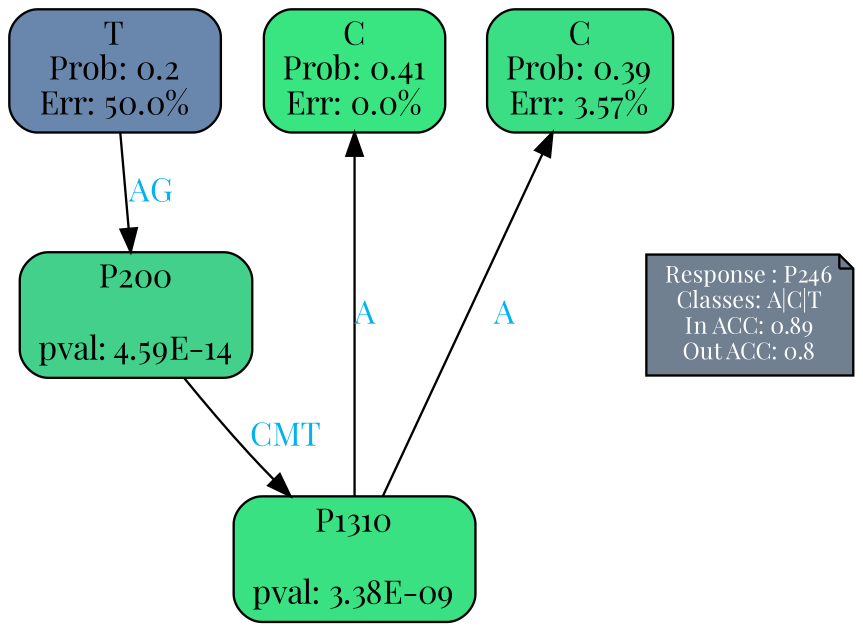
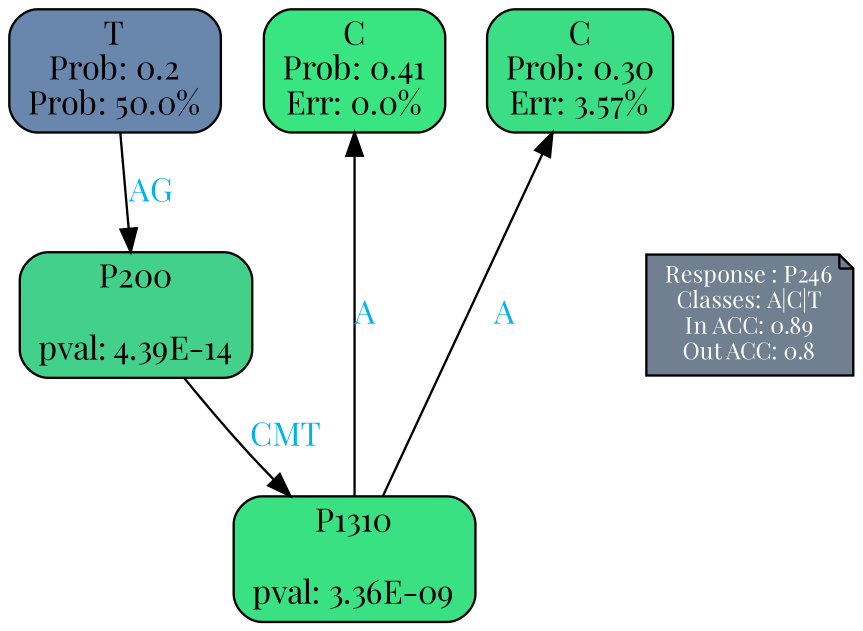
node "T Prob: 0.2 Err: 50.0%": label "T Prob: 0.2 Err: 50.0%" -> "T Prob: 0.2 Prob: 50.0%"
node "C Prob: 0.39 Err: 3.57%": label "C Prob: 0.39 Err: 3.57%" -> "C Prob: 0.30 Err: 3.57%"
node "P200 pval: 4.59E-14": label "P200 pval: 4.59E-14" -> "P200 pval: 4.39E-14"
node "P1310 pval: 3.38E-09": label "P1310 pval: 3.38E-09" -> "P1310 pval: 3.36E-09"
